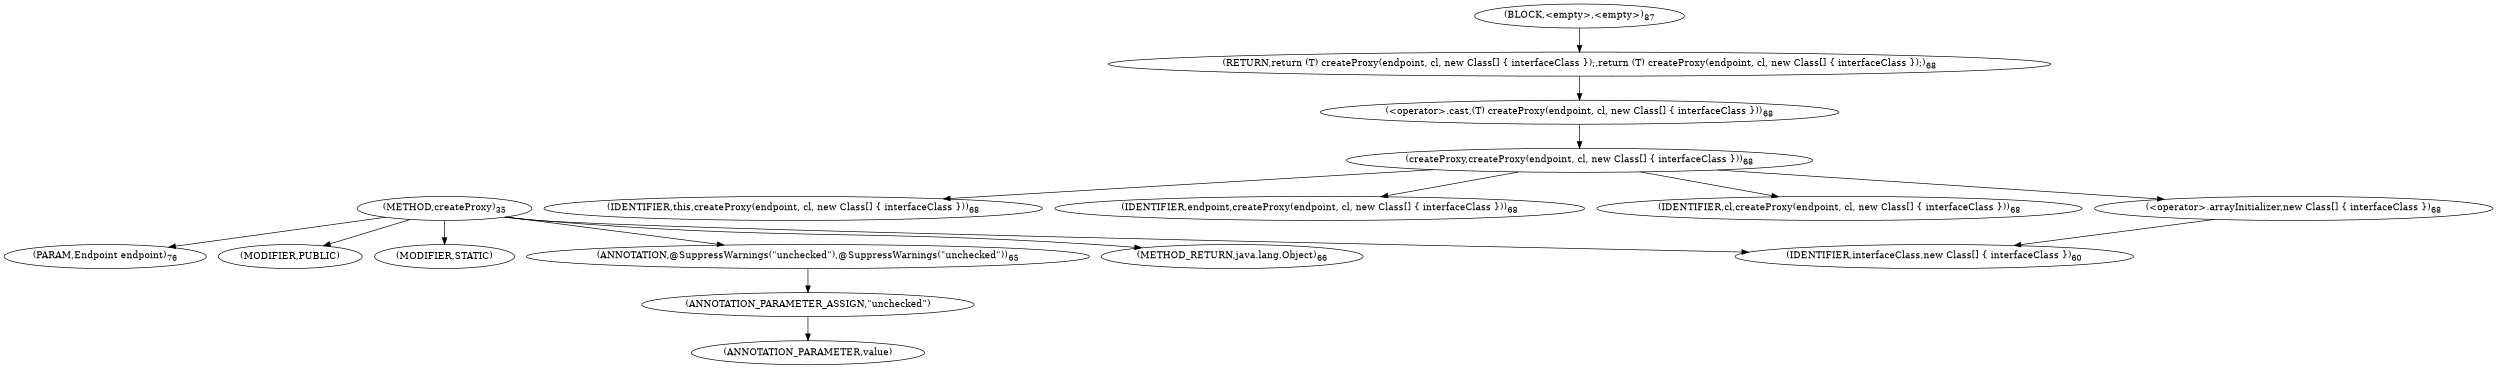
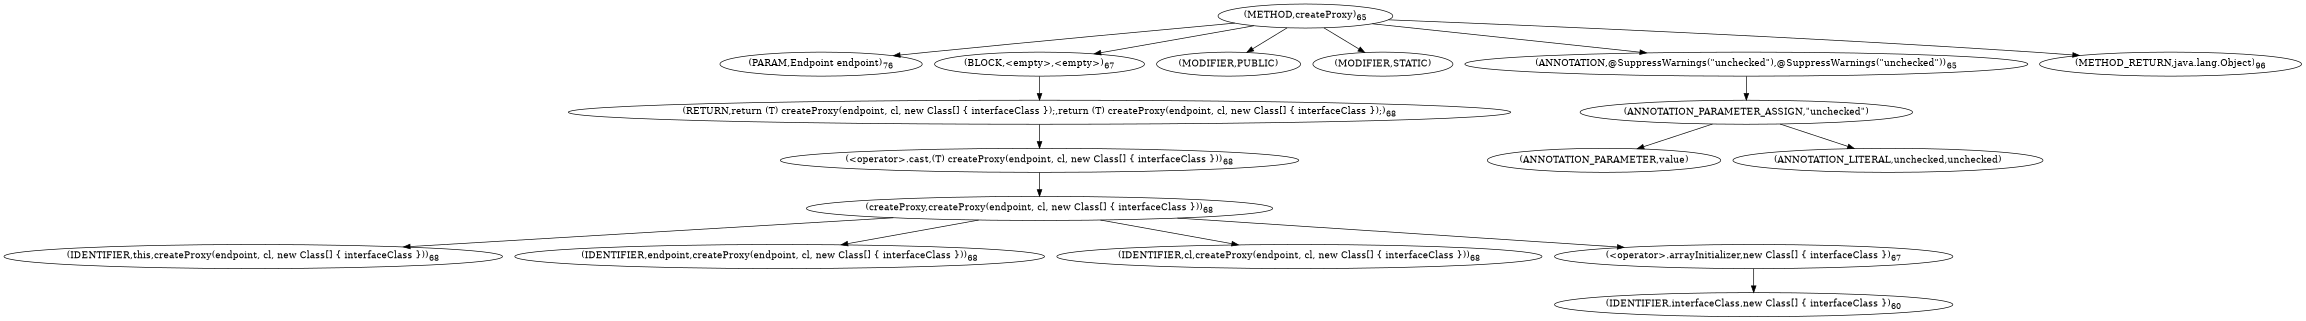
node "(BLOCK,<empty>,<empty>)": text "87" -> "67"
node "(ANNOTATION_LITERAL,unchecked,unchecked)": added
node "(METHOD,createProxy)": text "35" -> "65"
node "(<operator>.arrayInitializer,new Class[] { interfaceClass })": text "68" -> "67"
edge "(METHOD,createProxy)" -> "(IDENTIFIER,interfaceClass,new Class[] { interfaceClass })": now "(METHOD,createProxy)" -> "(BLOCK,<empty>,<empty>)"
node "(METHOD_RETURN,java.lang.Object)": text "66" -> "96"
